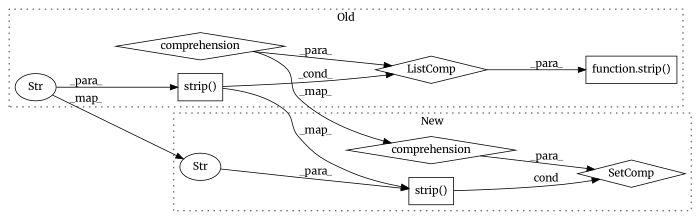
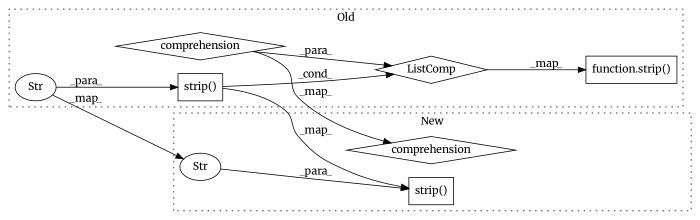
edge "ListComp" -> "function.strip()": label "_para_" -> "_map_"
node "SetComp": removed
